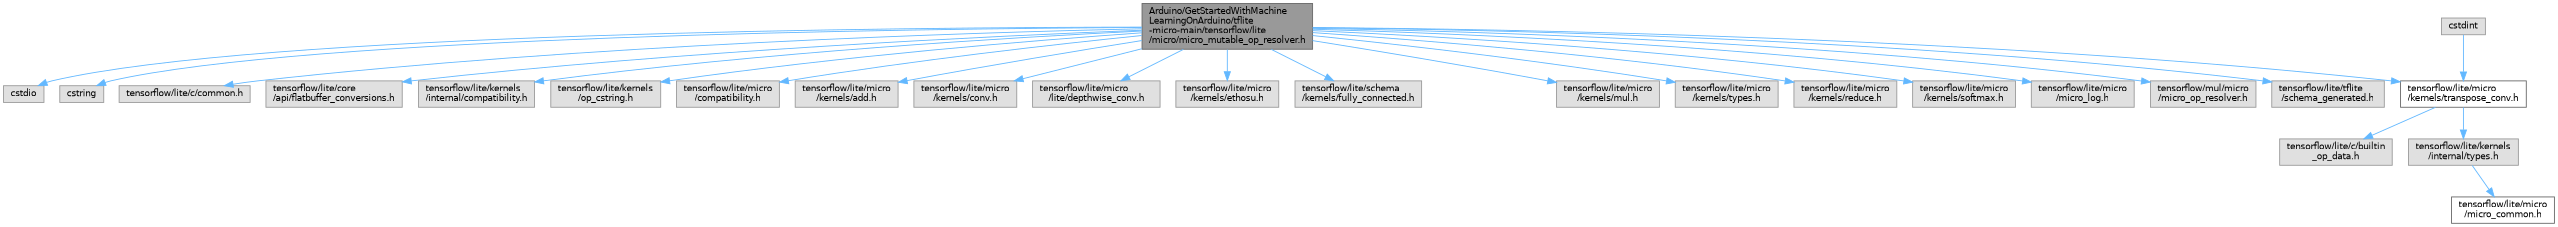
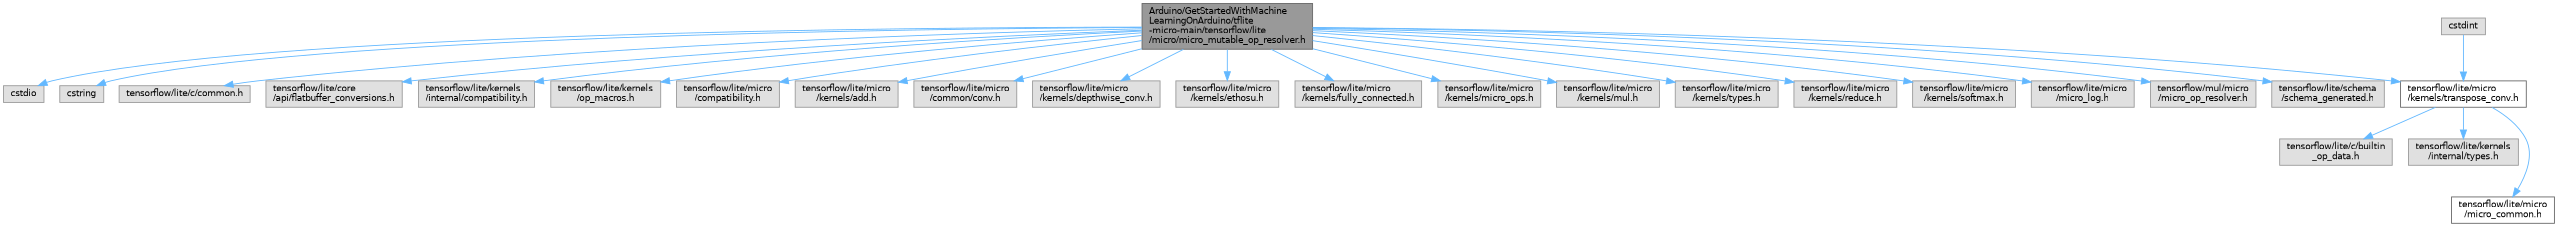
node "tensorflow/lite/kernels /op_cstring.h": label "tensorflow/lite/kernels /op_cstring.h" -> "tensorflow/lite/kernels /op_macros.h"
node "tensorflow/lite/micro /kernels/conv.h": label "tensorflow/lite/micro /kernels/conv.h" -> "tensorflow/lite/micro /common/conv.h"
node "tensorflow/lite/micro /lite/depthwise_conv.h": label "tensorflow/lite/micro /lite/depthwise_conv.h" -> "tensorflow/lite/micro /kernels/depthwise_conv.h"
node "tensorflow/lite/schema /kernels/fully_connected.h": label "tensorflow/lite/schema /kernels/fully_connected.h" -> "tensorflow/lite/micro /kernels/fully_connected.h"
node "tensorflow/lite/micro /kernels/micro_ops.h": added
node "tensorflow/lite/tflite /schema_generated.h": label "tensorflow/lite/tflite /schema_generated.h" -> "tensorflow/lite/schema /schema_generated.h"
edge "tensorflow/lite/kernels /internal/types.h" -> "tensorflow/lite/micro /micro_common.h": now "tensorflow/lite/micro /kernels/transpose_conv.h" -> "tensorflow/lite/micro /micro_common.h"
